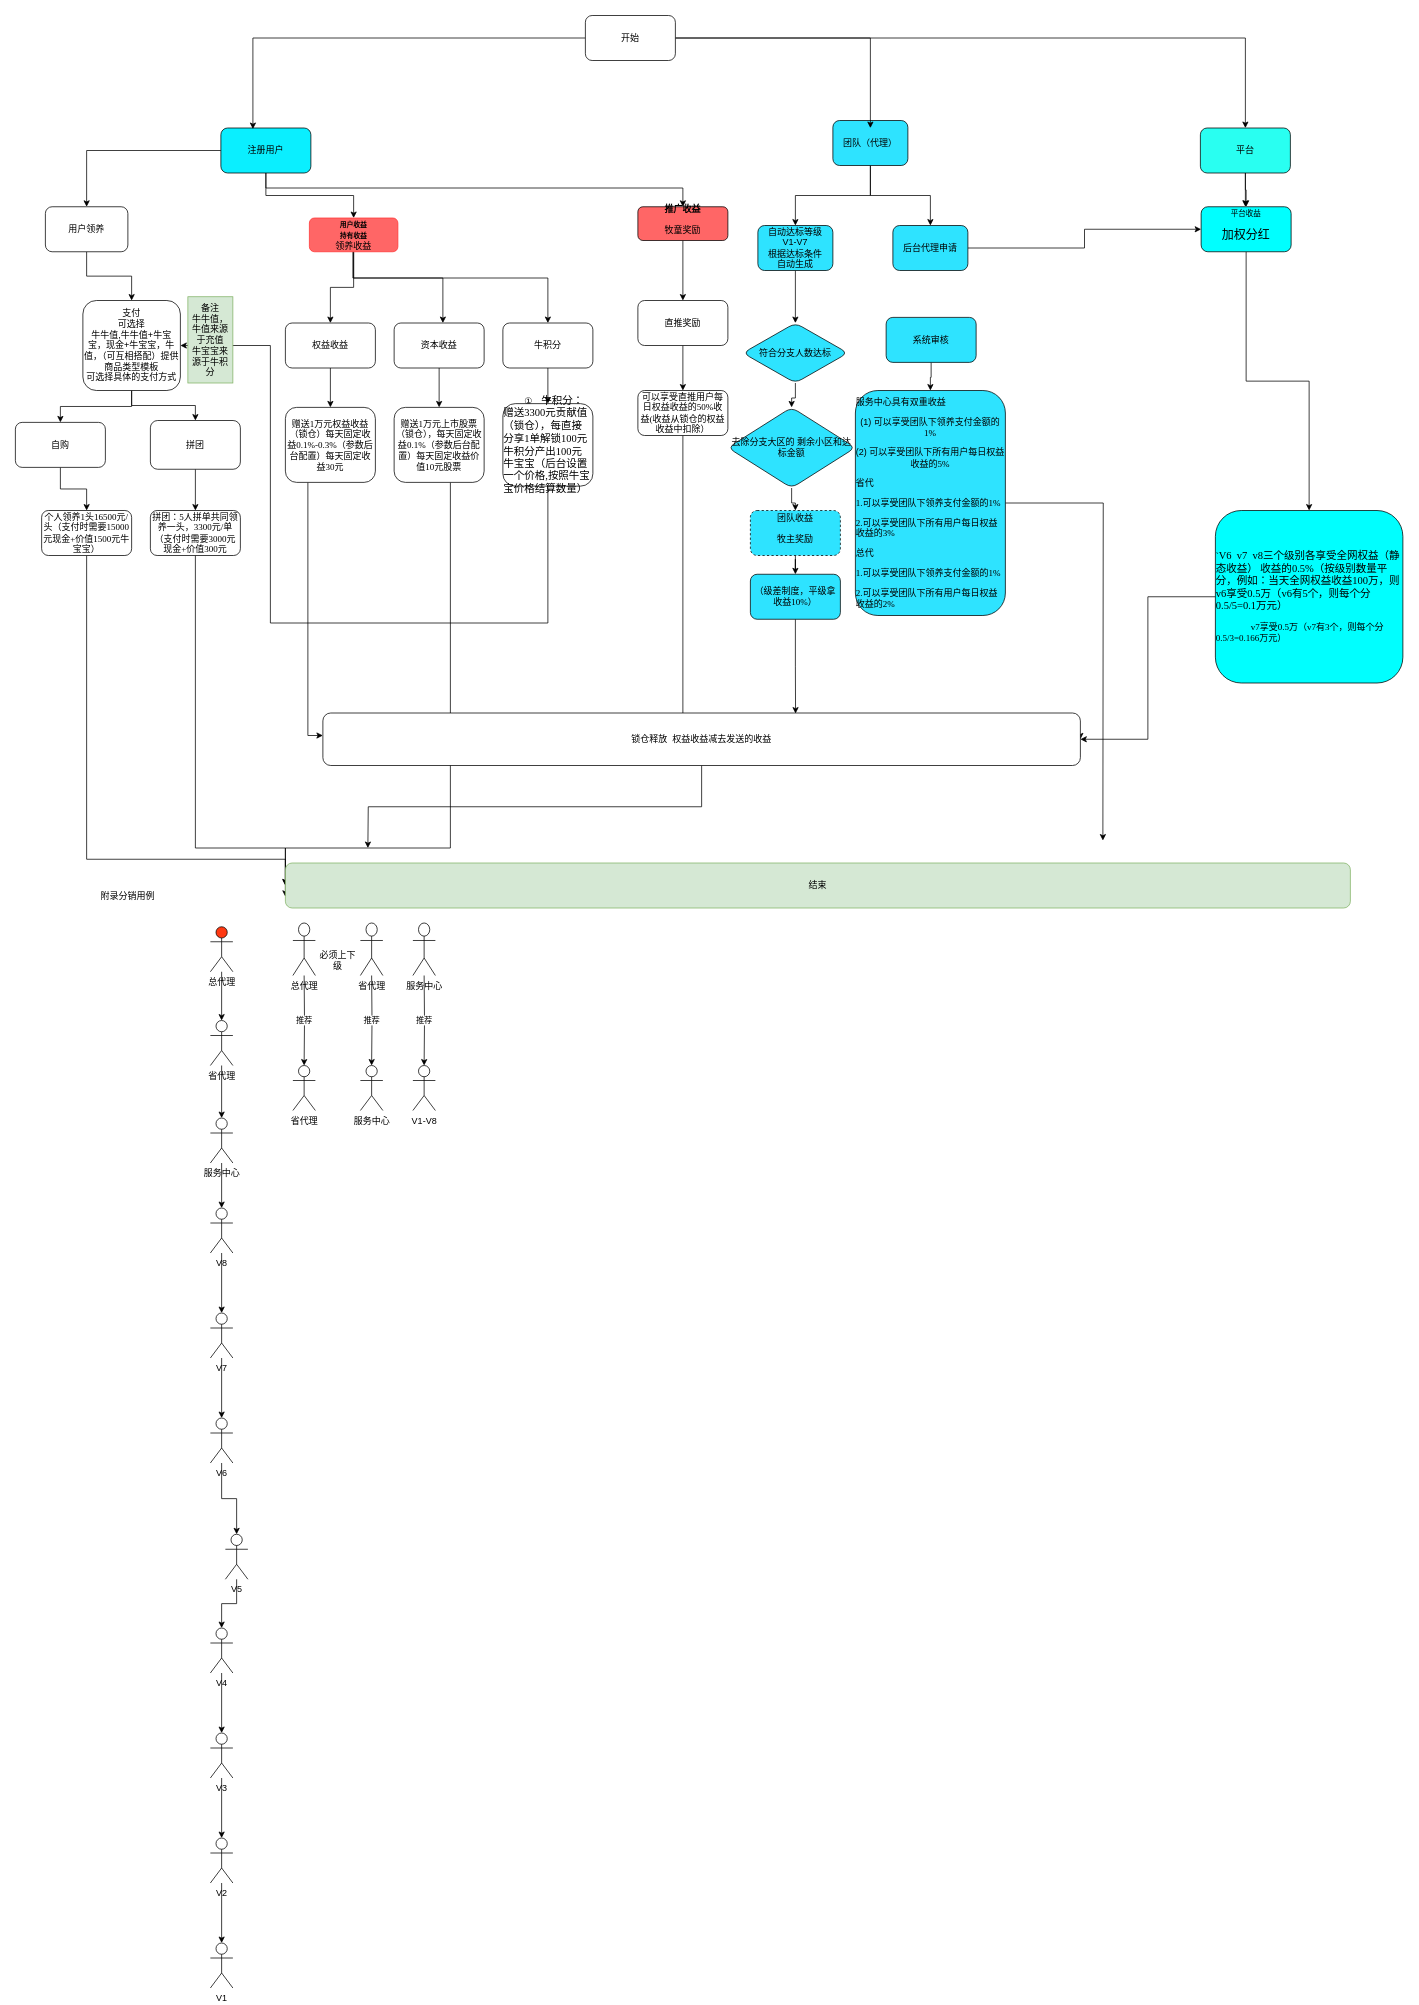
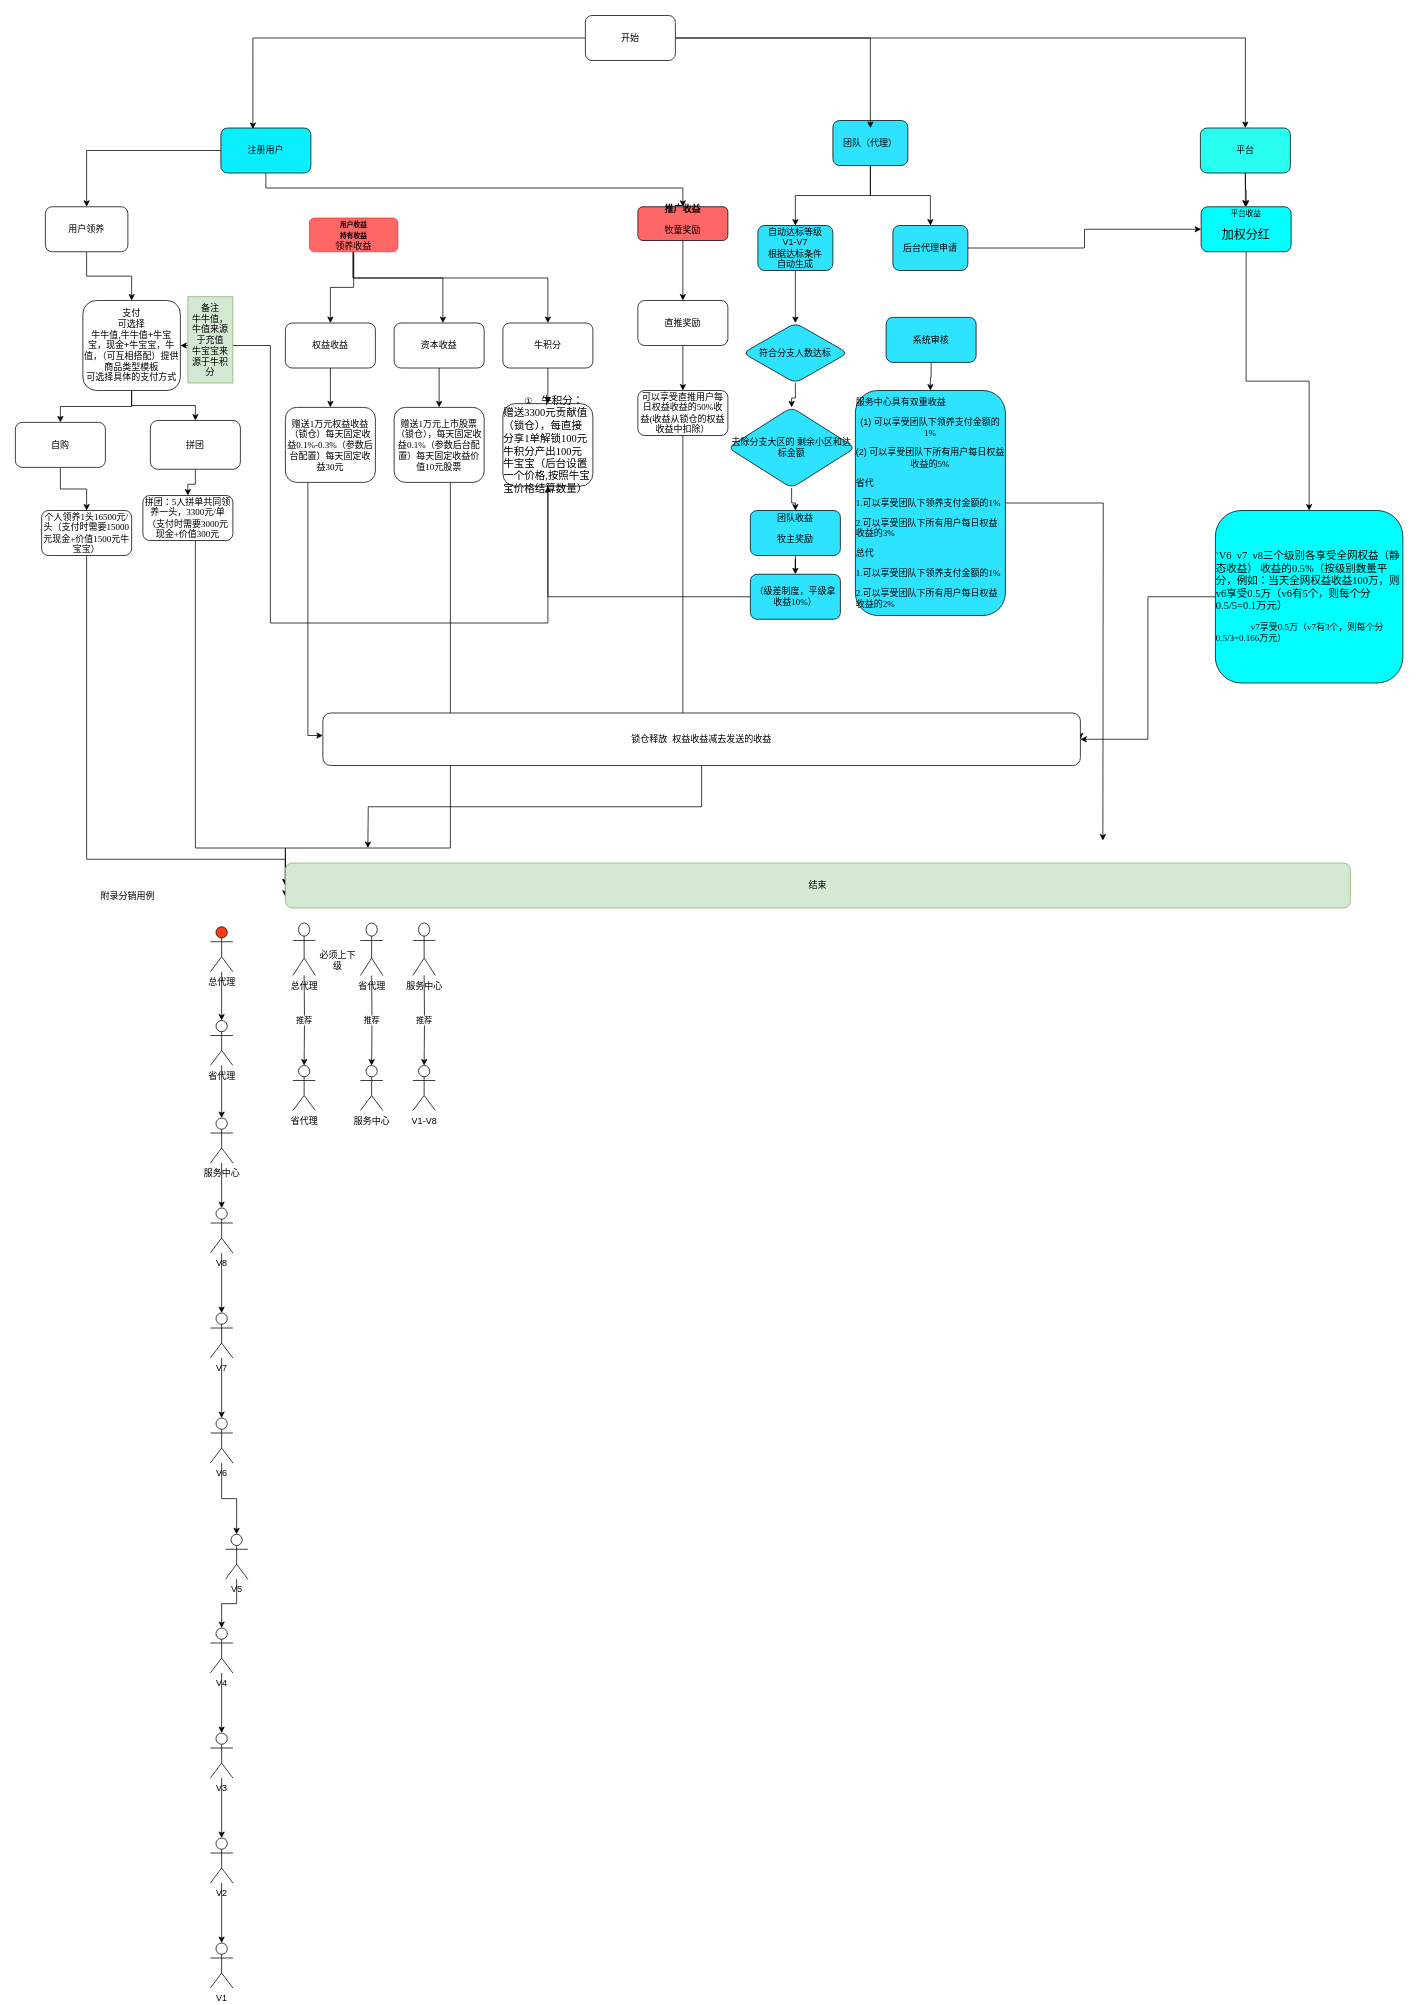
edge "注册用户" -> "用户收益 持有收益 领养收益": removed
node "拼团：5人拼单共同领养一头，3300元/单（支付时需要3000元现金+价值300元": moved (195, 533) -> (188, 518)
node "团队收益牧主奖励": style dashed -> solid
edge "（级差制度，平级拿收益10%）" -> "锁仓释放 权益收益减去发送的收益": now "（级差制度，平级拿收益10%）" -> "① 牛积分：赠送3300元贡献值（锁仓），每直接分享1单解锁100元牛积分产出100元牛宝宝（后台设置一个价格,按照牛宝宝价格结算数量）"
